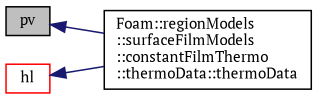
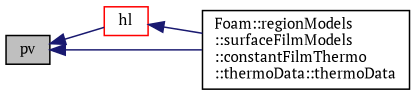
edge "hl" -> "pv": added
